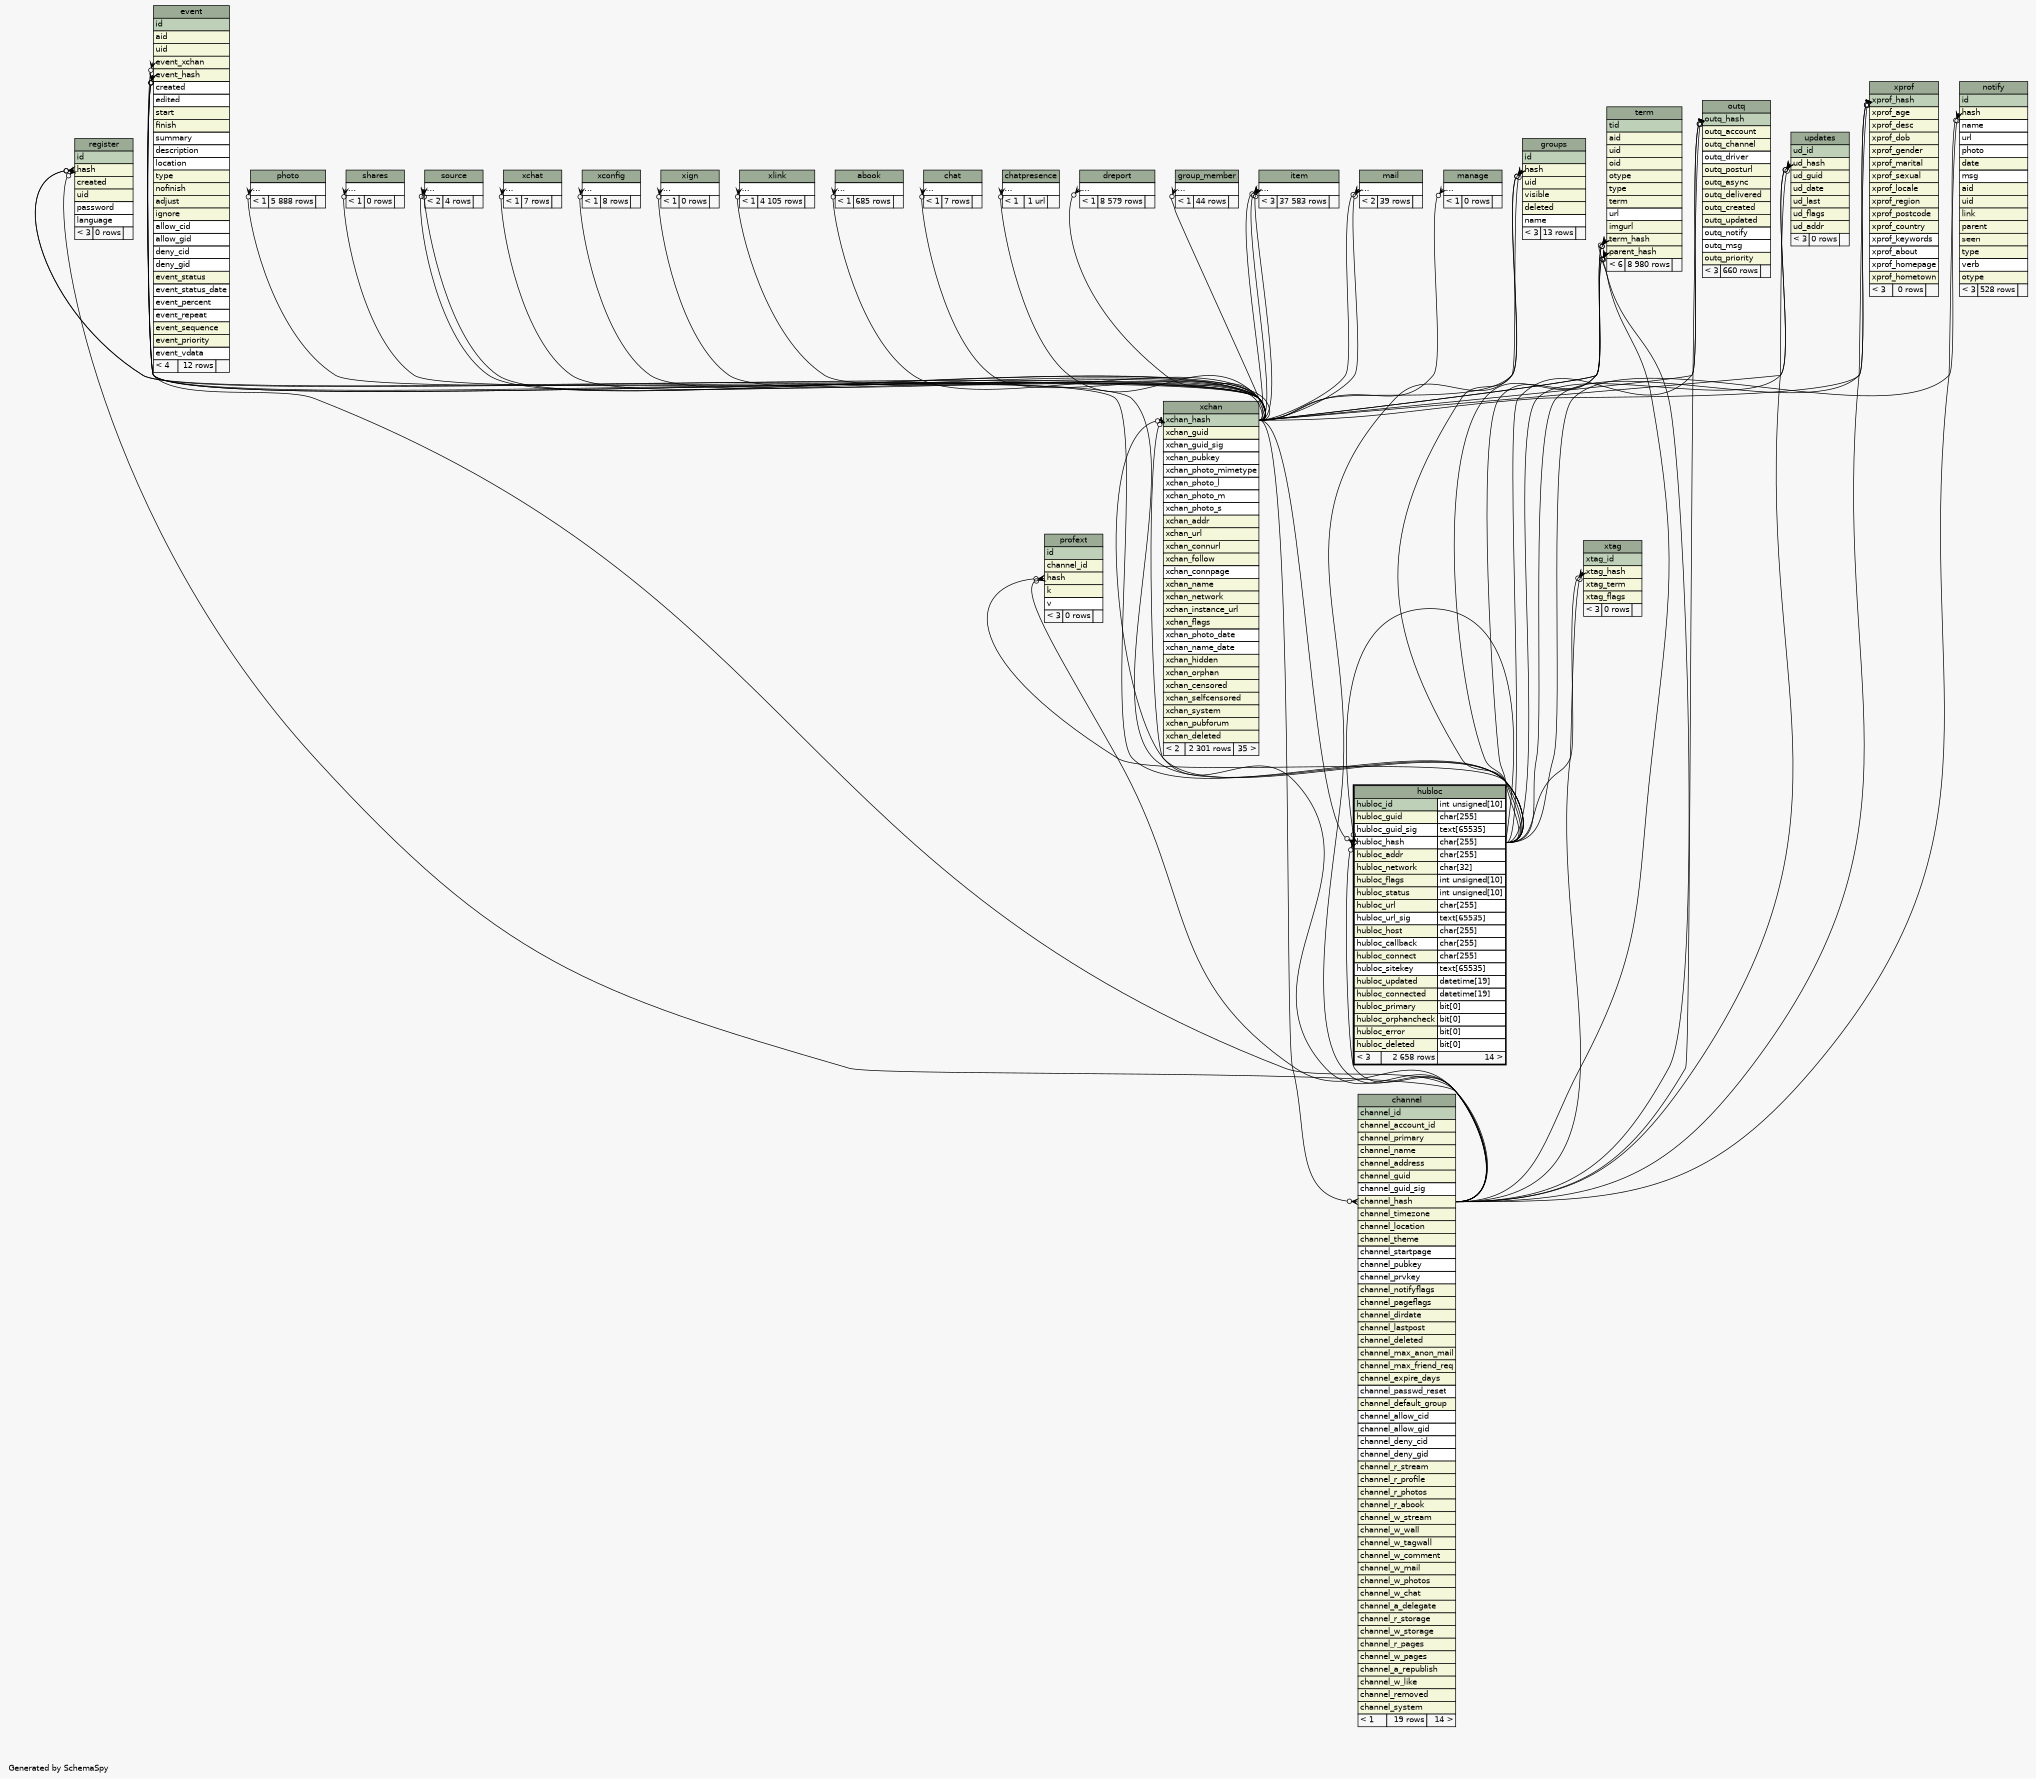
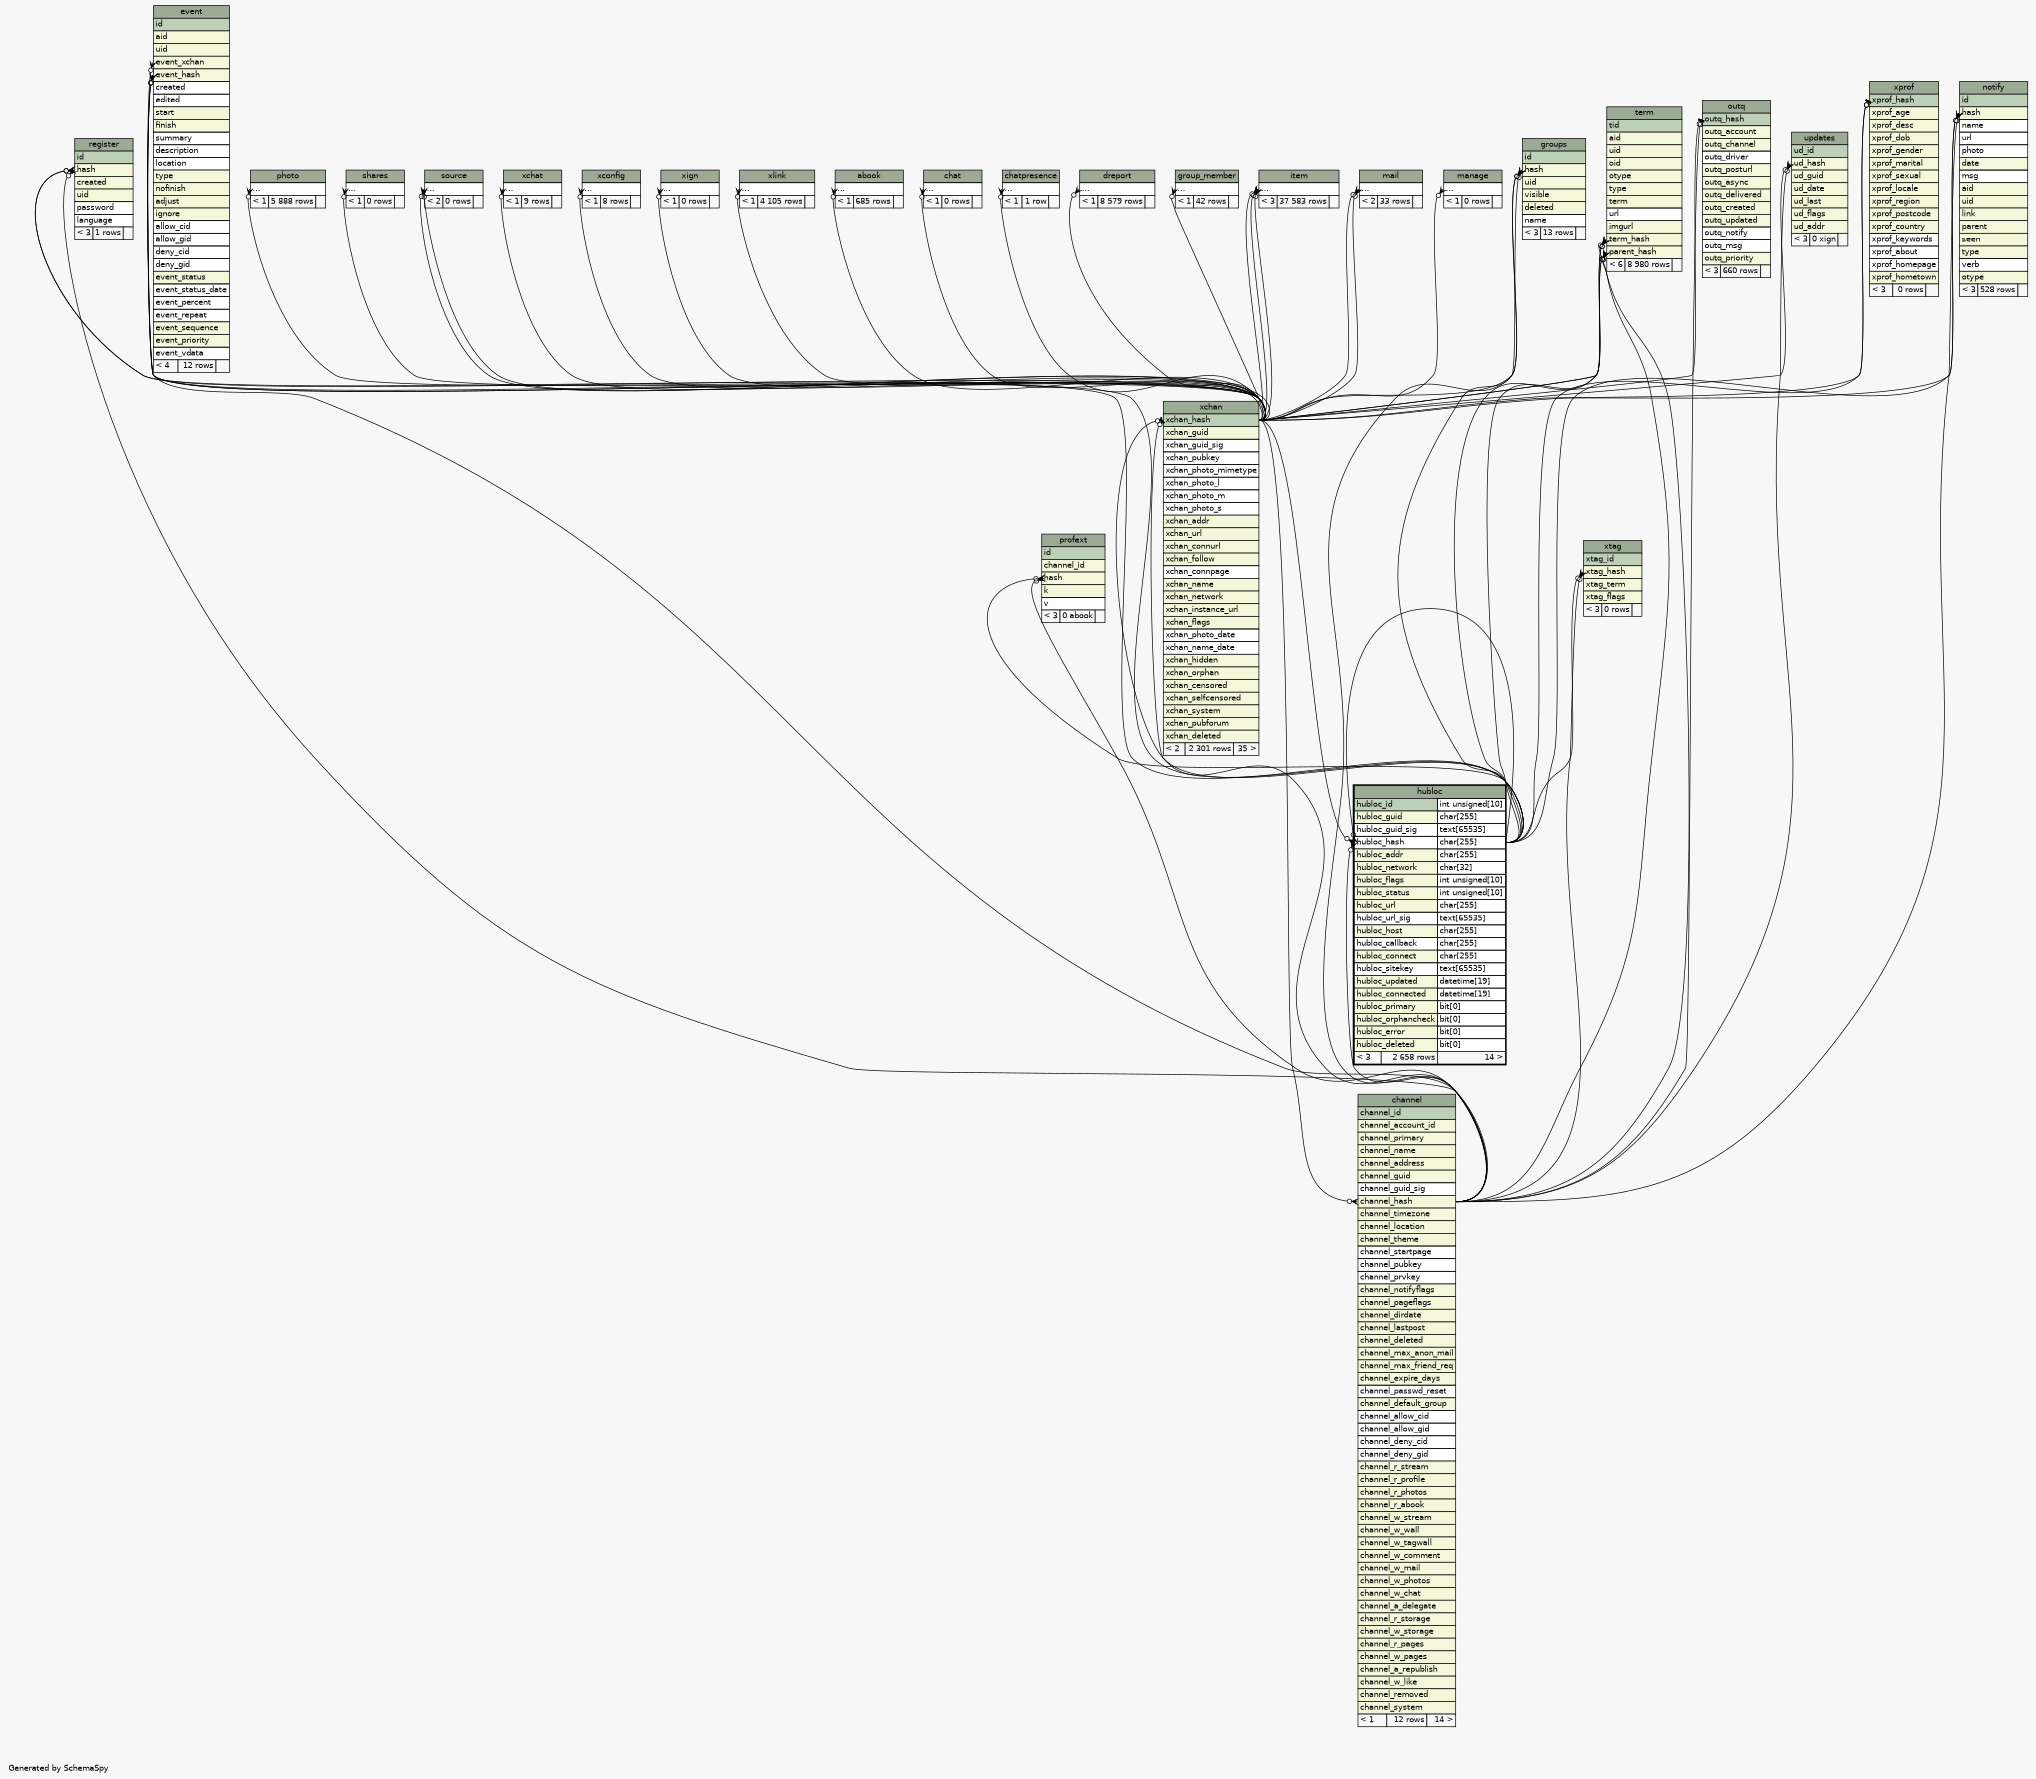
node "source": text "4 rows" -> "0 rows"
node "xchat": text "7 rows" -> "9 rows"
node "chat": text "7 rows" -> "0 rows"
node "chatpresence": text "1 url" -> "1 row"
node "group_member": text "44 rows" -> "42 rows"
node "mail": text "39 rows" -> "33 rows"
node "register": text "0 rows" -> "1 rows"
node "updates": text "0 rows" -> "0 xign"
edge "xchan" -> "notify": added
edge "hubloc" -> "updates": removed
edge "hubloc" -> "outq": removed
node "profext": text "0 rows" -> "0 abook"
edge "channel" -> "xprof": removed
node "channel": text "19 rows" -> "12 rows"
